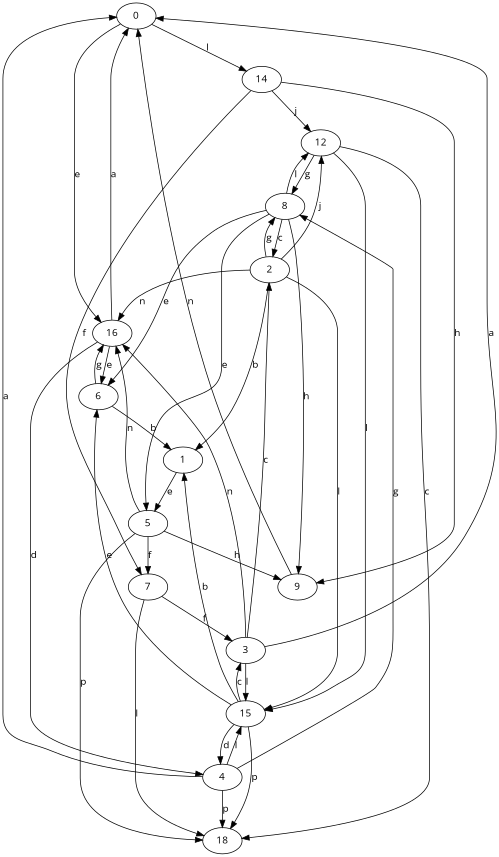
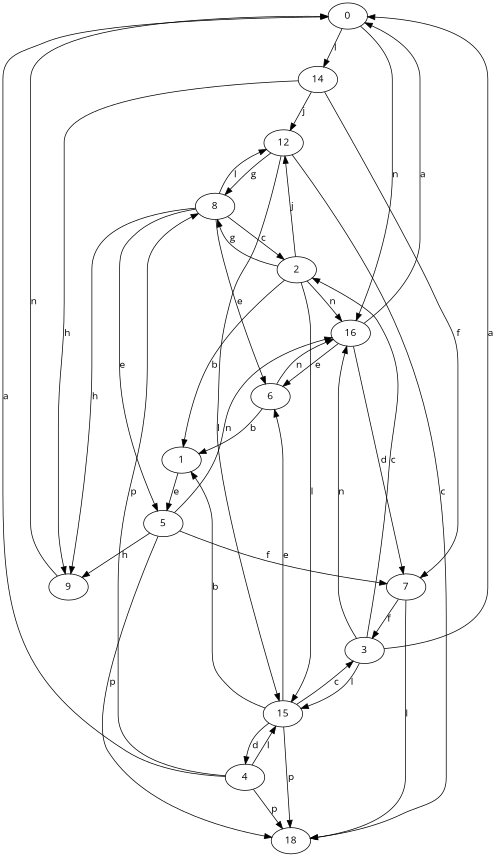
edge "0" -> "16": label "e" -> "n"
edge "6" -> "16": label "g" -> "n"
edge "4" -> "8": label "g" -> "p"
edge "16" -> "4": now "16" -> "7"
